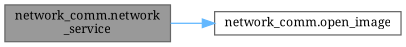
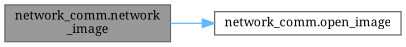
node "network_comm.network _service": label "network_comm.network _service" -> "network_comm.network _image"
